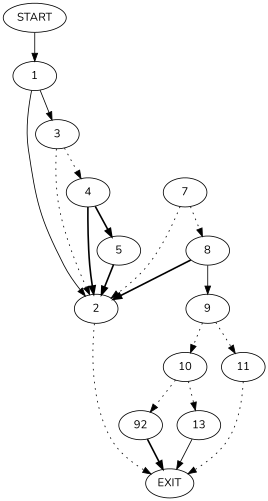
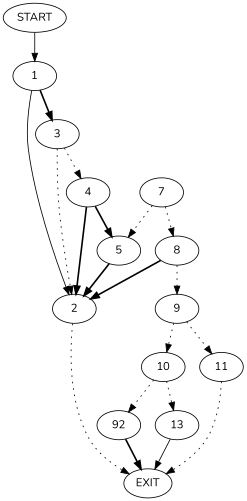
edge "1" -> "3": style solid -> bold
edge "7" -> "2": now "7" -> "5"
edge "8" -> "9": style solid -> dotted
